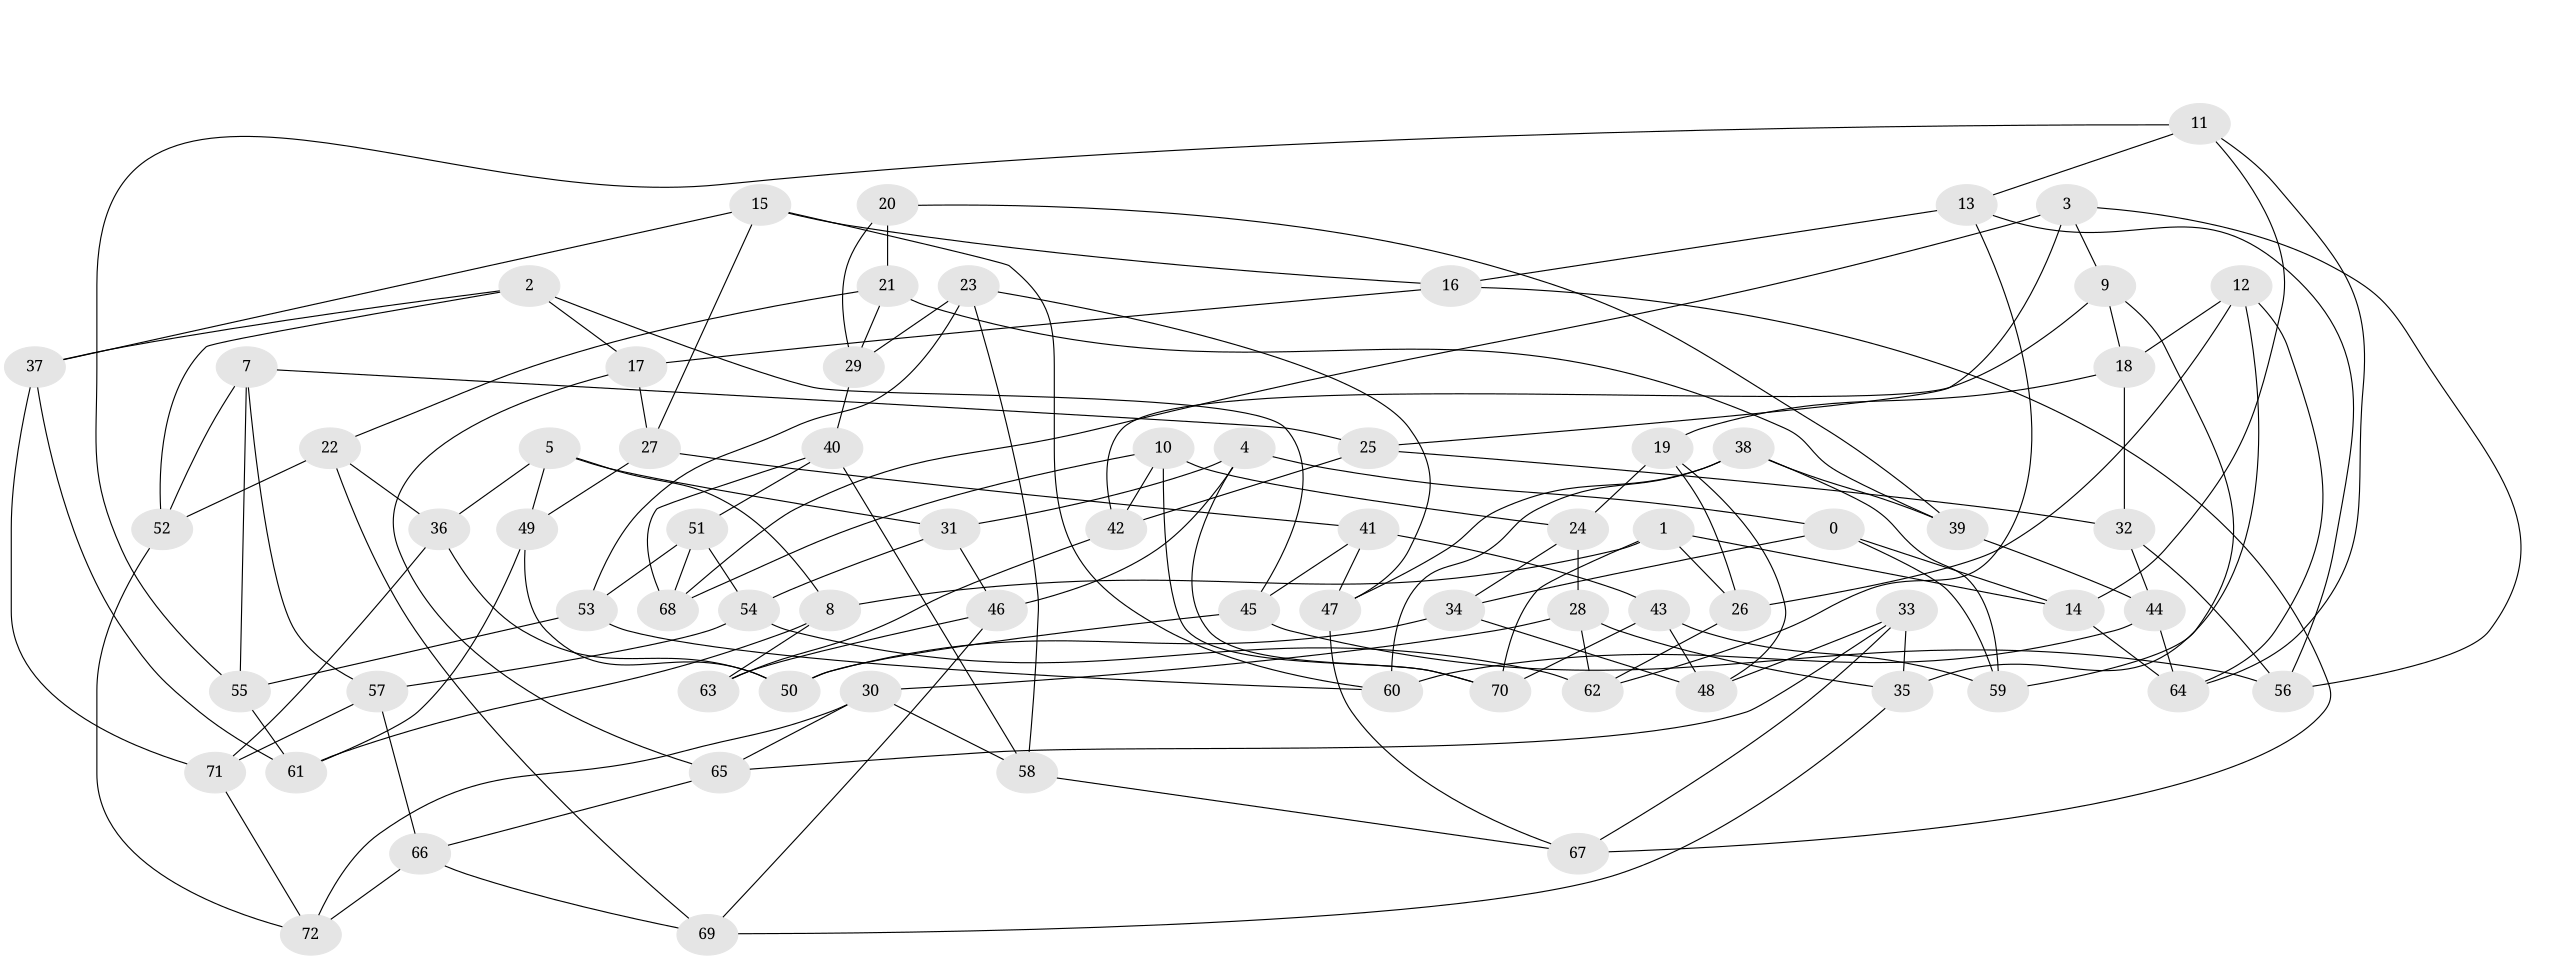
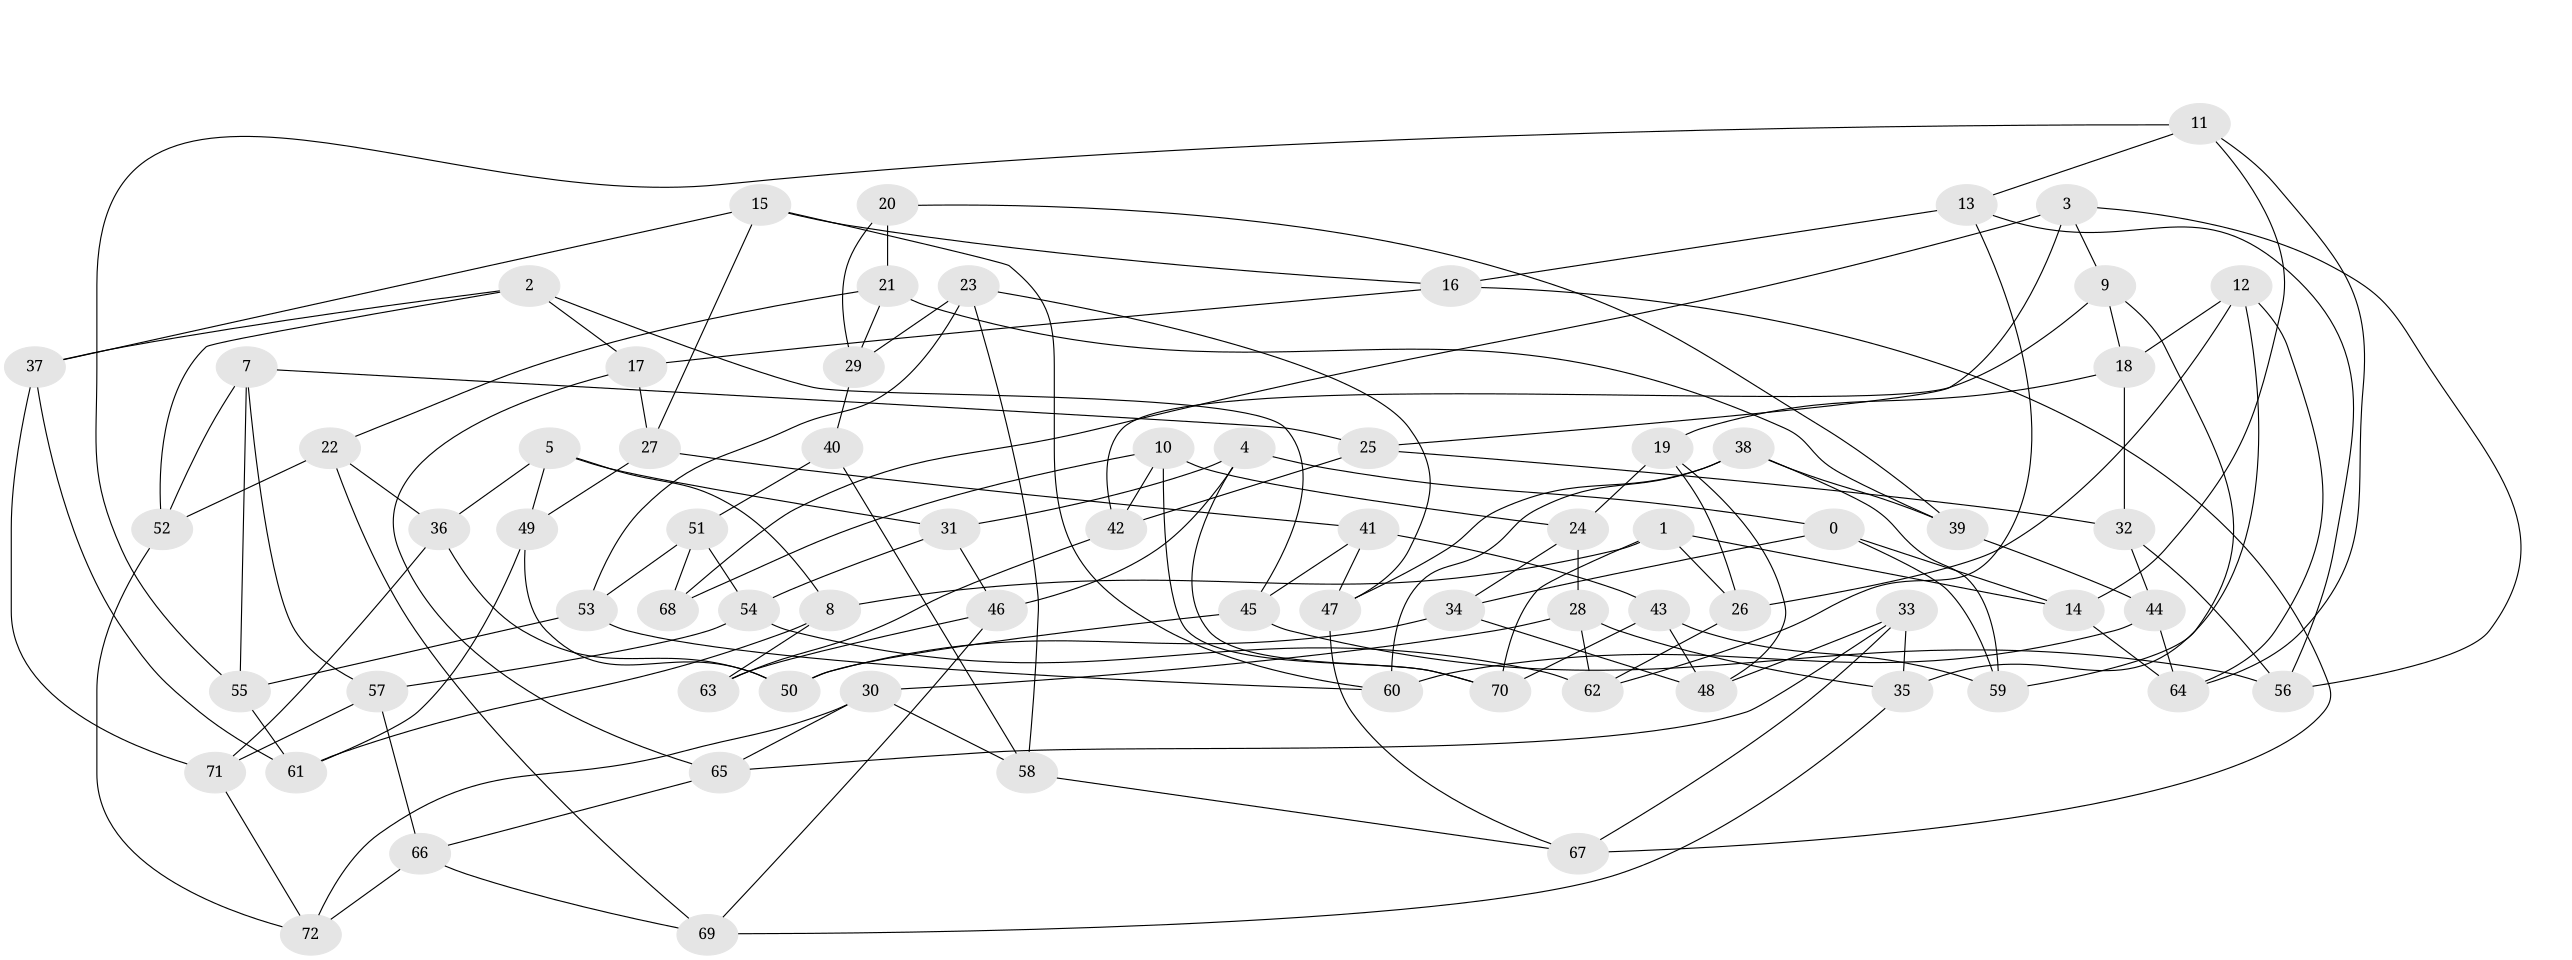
edge "40" -- "68": removed
